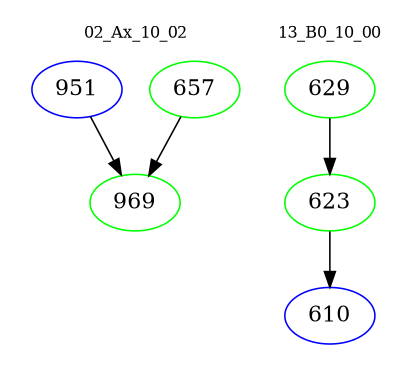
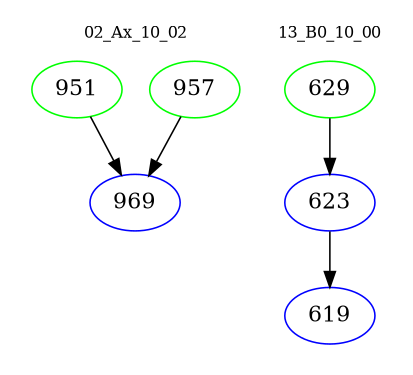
node "951": color blue -> green
node "657": label "657" -> "957"
node "969": color green -> blue
node "623": color green -> blue
node "610": label "610" -> "619"
